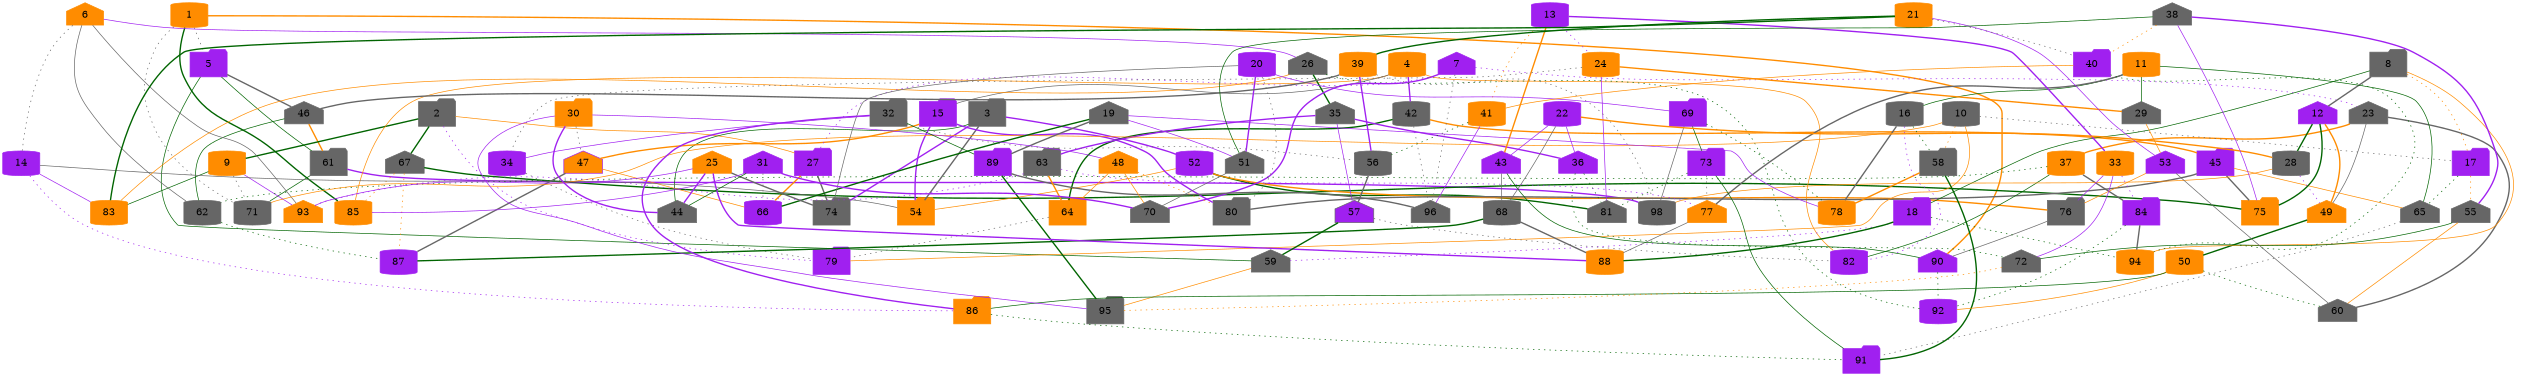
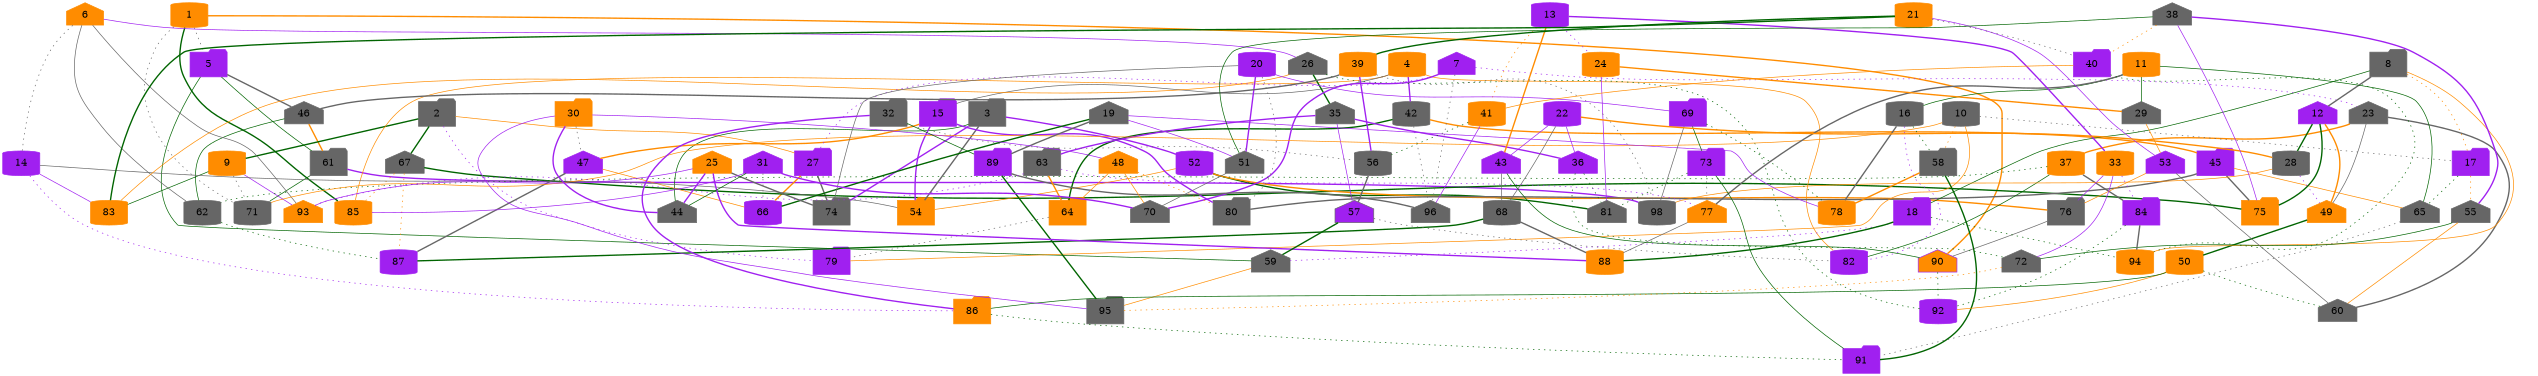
node "34": removed
node "47": fillcolor darkorange -> purple
node "90": fillcolor purple -> darkorange
